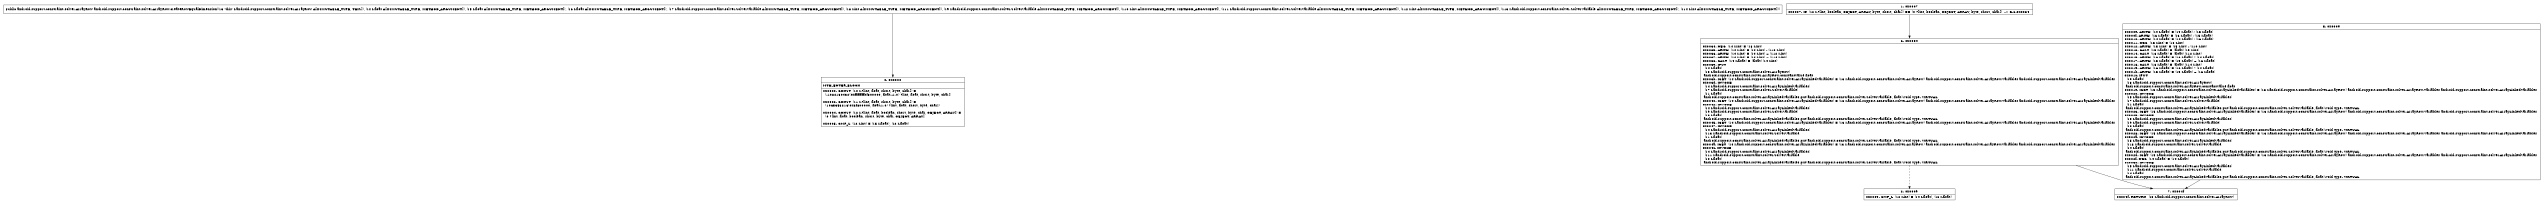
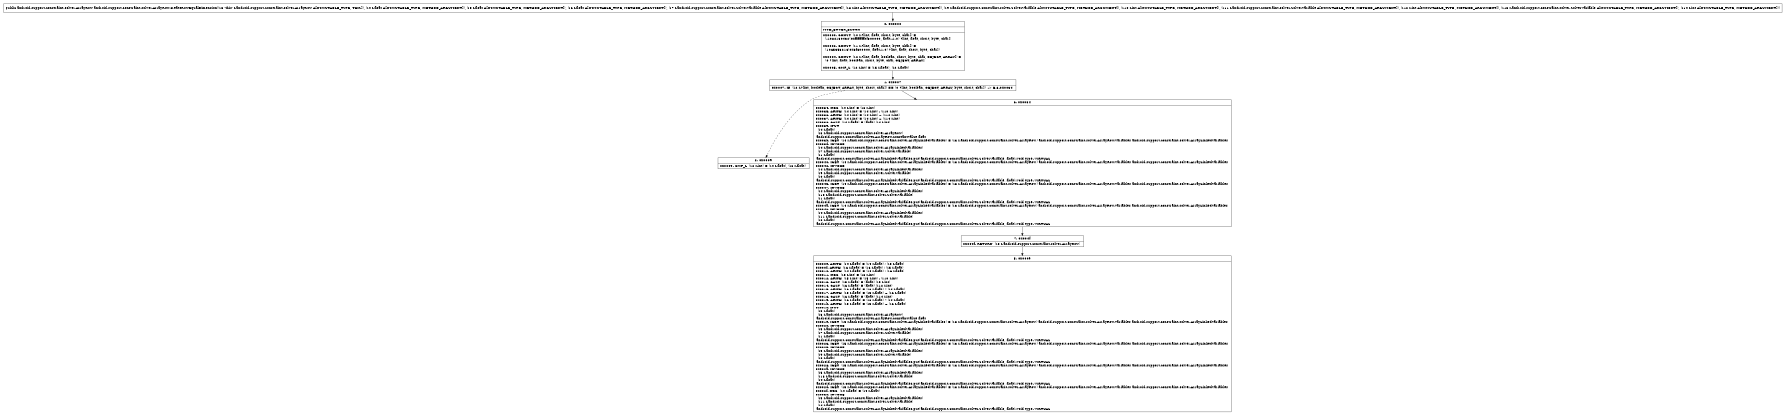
edge "0: 0x0000" -> "1: 0x0007": added
edge "6: 0x0034" -> "2: 0x0009": now "1: 0x0007" -> "2: 0x0009"
edge "5: 0x000e" -> "7: 0x004f": reversed
